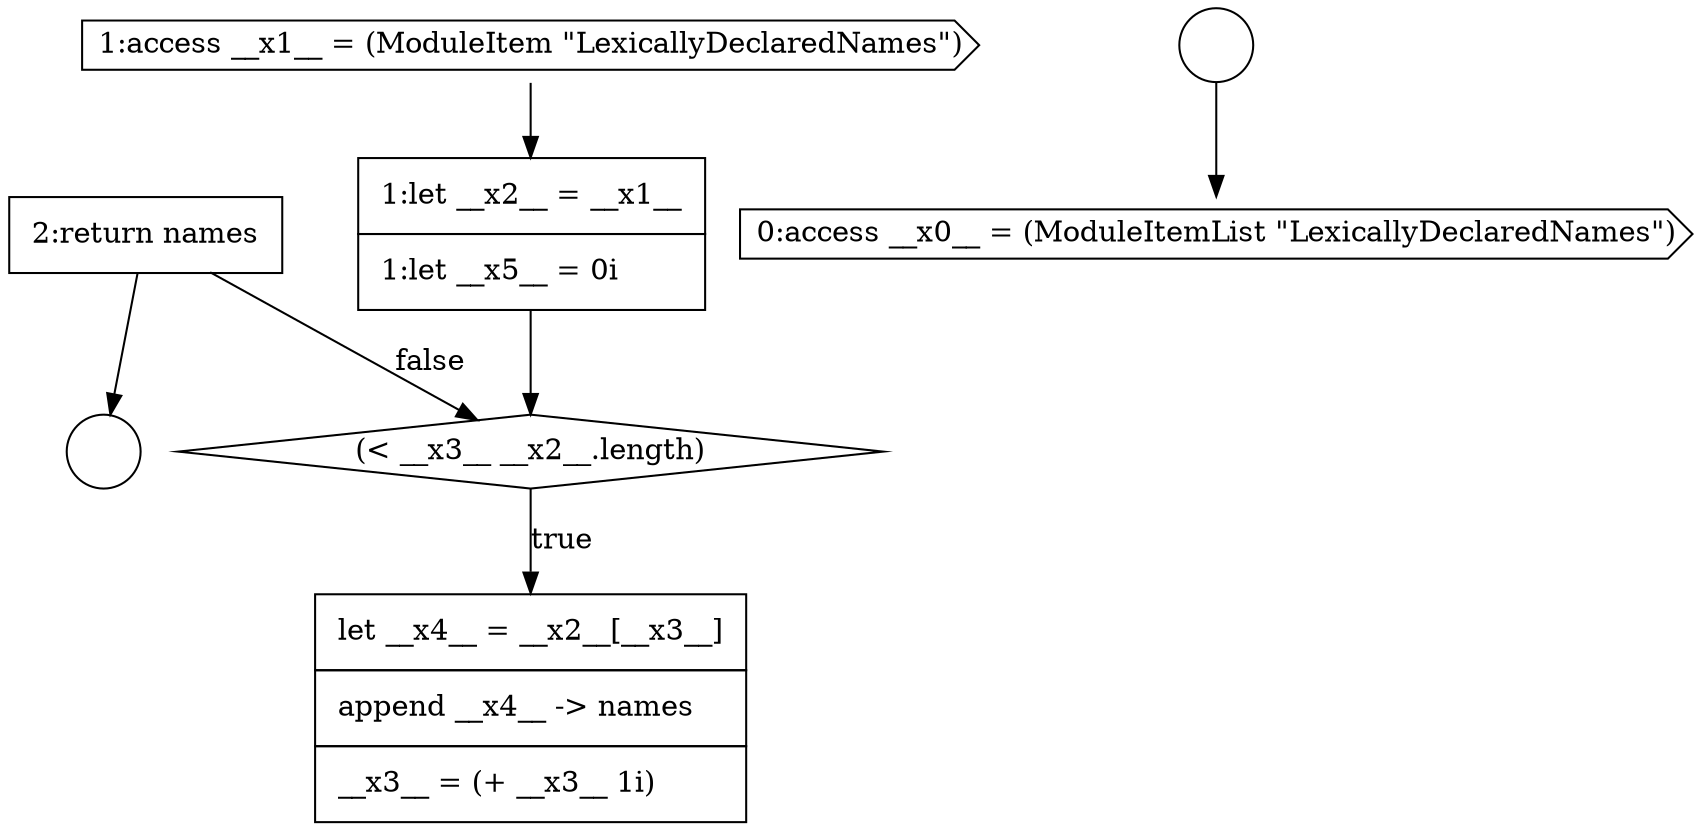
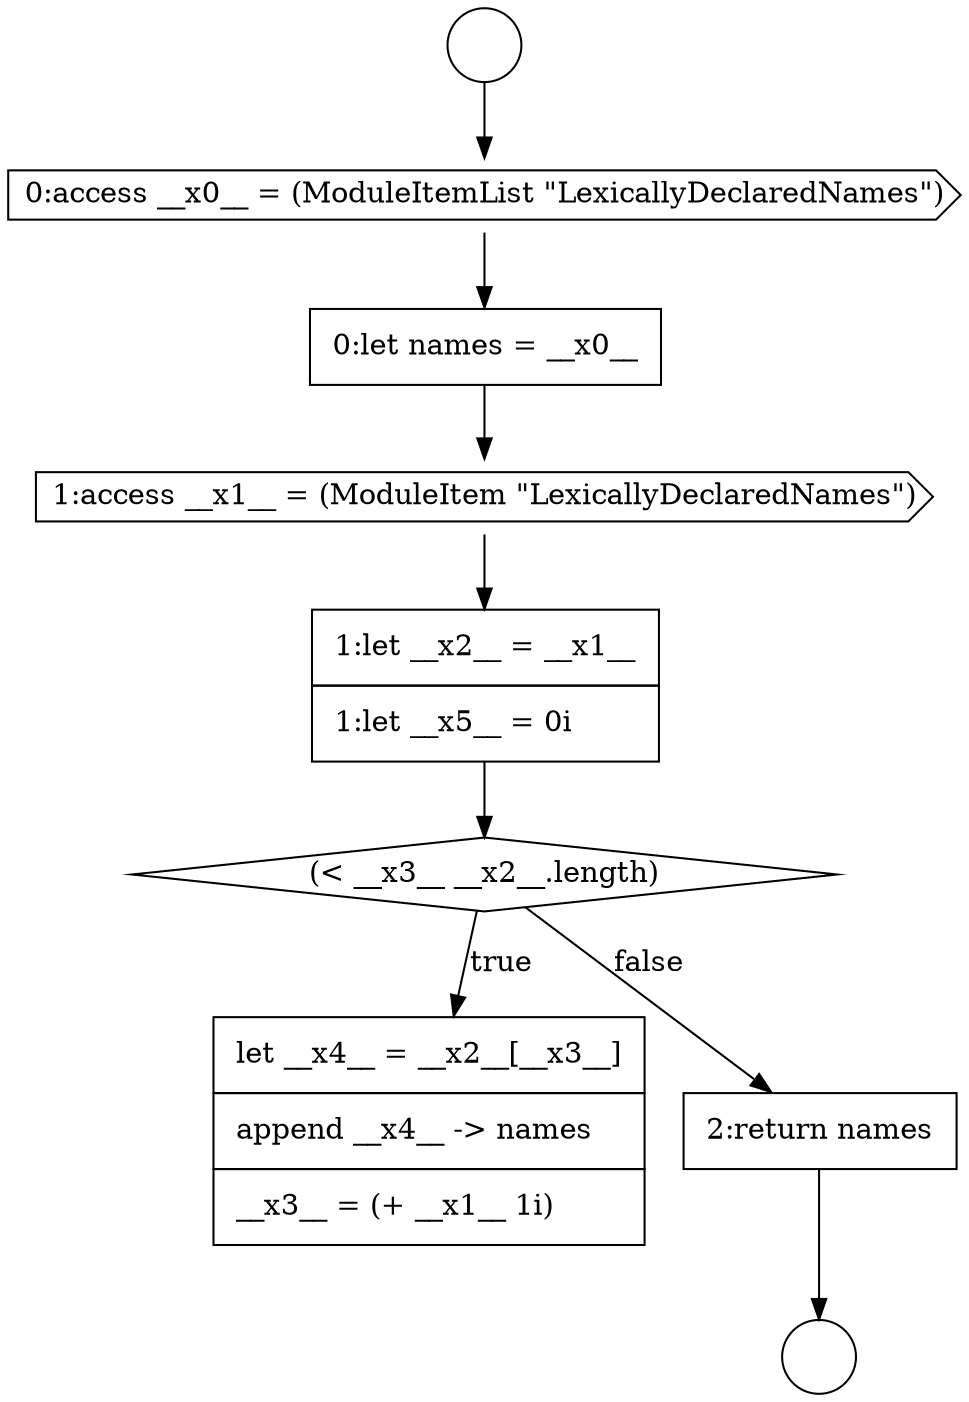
edge "2:return names" -> "(< __x3__ __x2__.length)": reversed
node "0:let names = __x0__": added
node "let __x4__ = __x2__[__x3__]": text "__x3__ = (+ __x3__ 1i)" -> "__x3__ = (+ __x1__ 1i)"
